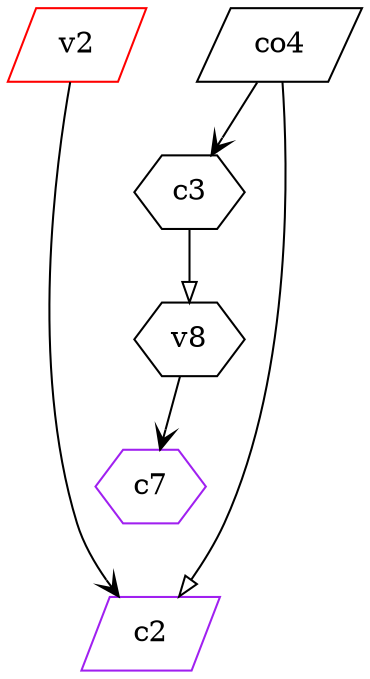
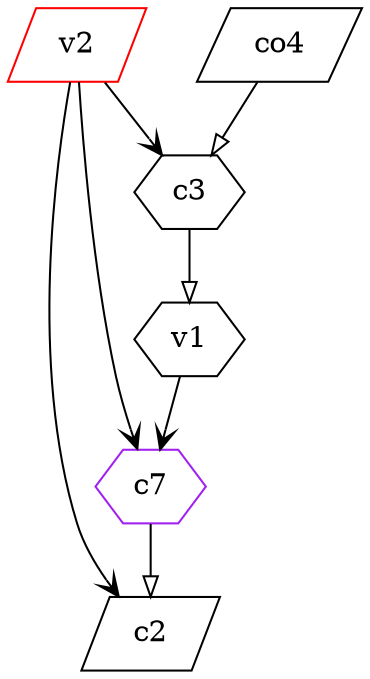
edge "co4" -> "c3": arrowhead vee -> onormal
edge "v2" -> "c3": added
edge "v2" -> "c7": added
node "v8": label "v8" -> "v1"
edge "co4" -> "c2": now "c7" -> "c2"
node "c2": color purple -> black
